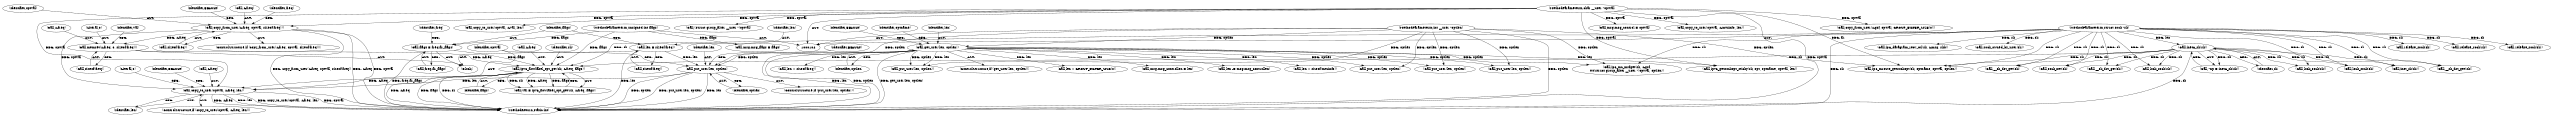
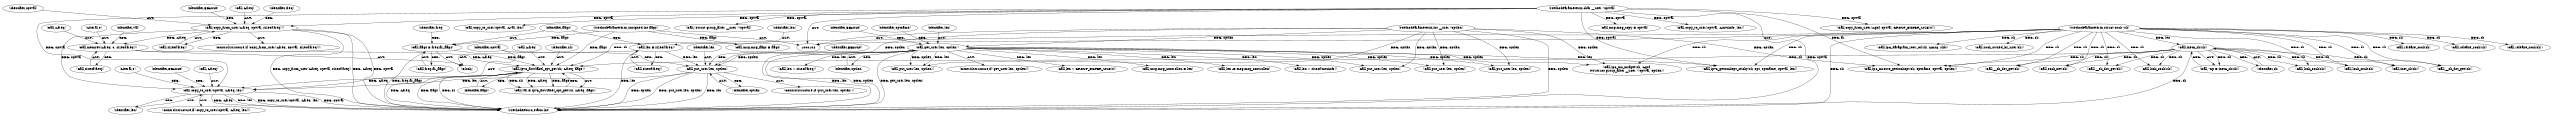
node "(Call,msg.msg_control = optval)": label "(Call,msg.msg_control = optval)" -> "(Call,msg.msg_copy = optval)"
edge "(MethodParameterIn,struct sock *sk)" -> "(Call,ipv6_getsockopt_sticky(sk, opt, optname, optval, len))": added, label "DDG: sk"
